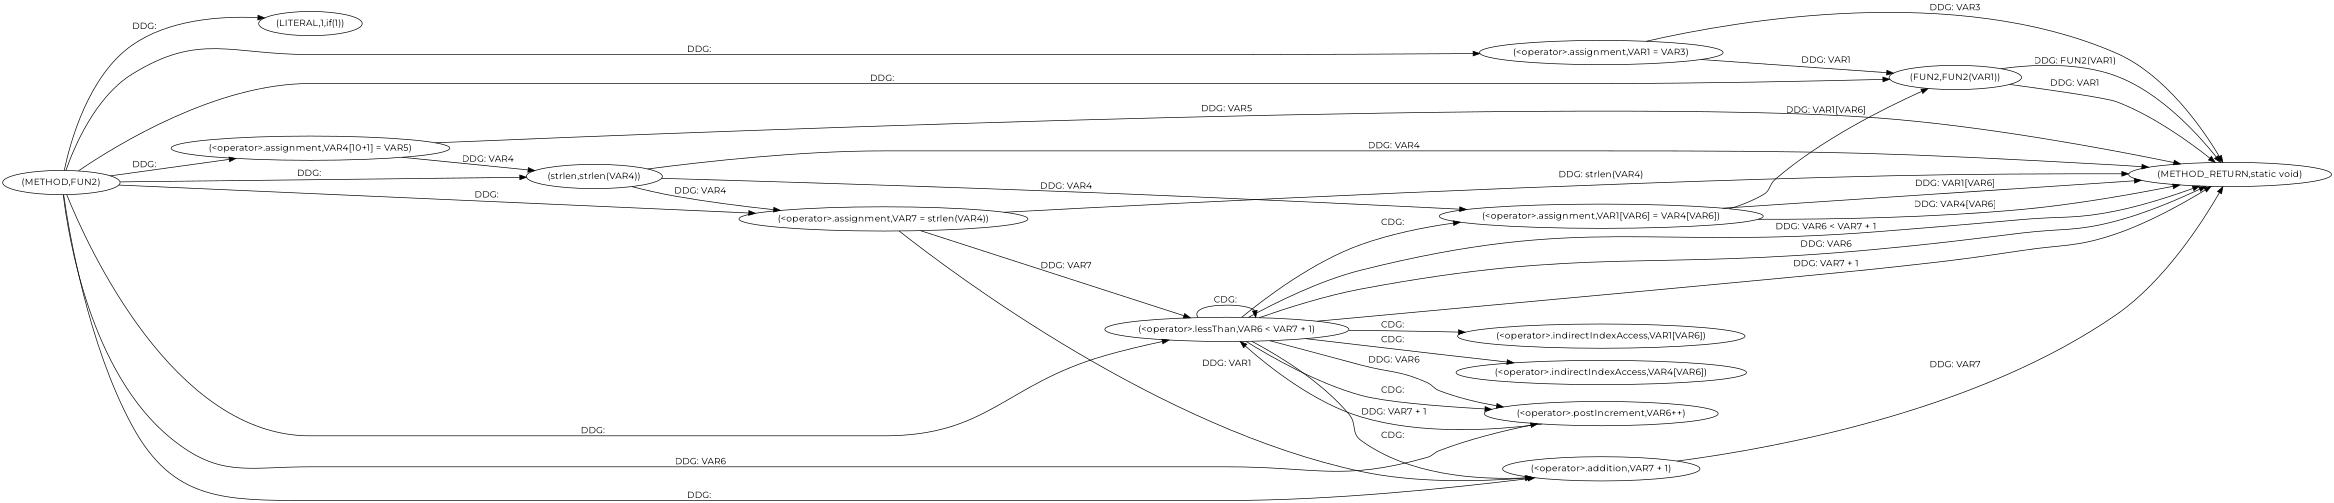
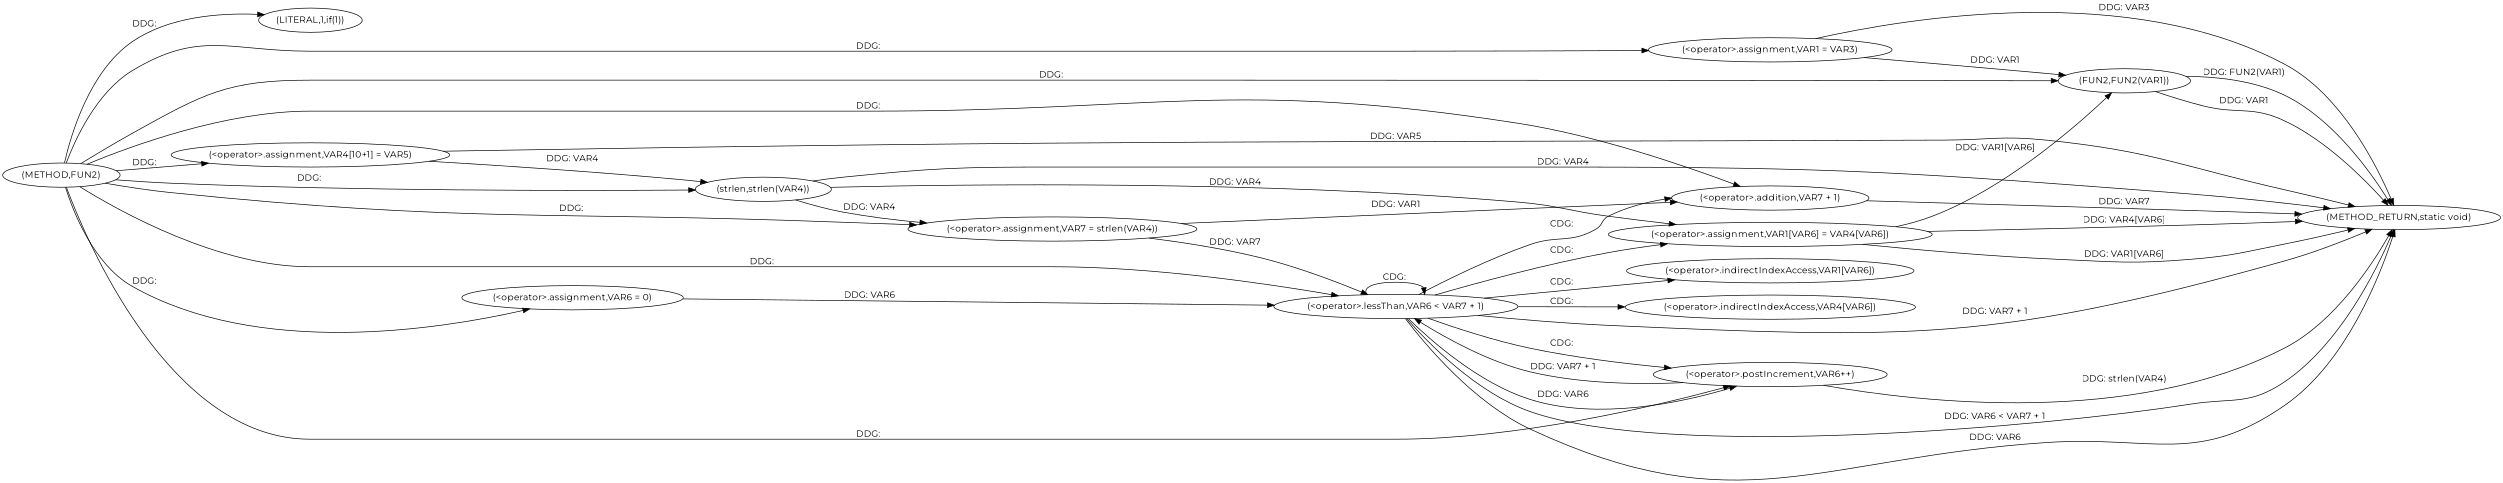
edge "(<operator>.assignment,VAR7 = strlen(VAR4))" -> "(METHOD_RETURN,static void)": now "(<operator>.postIncrement,VAR6++)" -> "(METHOD_RETURN,static void)"
node "(<operator>.assignment,VAR6 = 0)": added
edge "(METHOD,FUN2)" -> "(<operator>.postIncrement,VAR6++)": label "DDG: VAR6" -> "DDG: "
